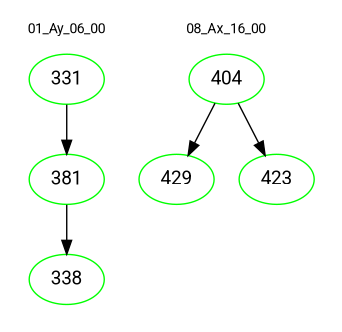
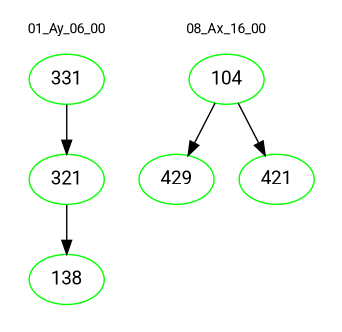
node "404": label "404" -> "104"
node "381": label "381" -> "321"
node "423": label "423" -> "421"
node "338": label "338" -> "138"
